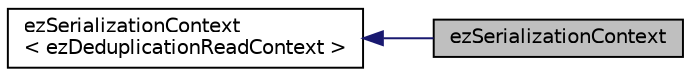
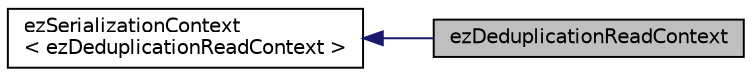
node "ezSerializationContext": label "ezSerializationContext" -> "ezDeduplicationReadContext"
